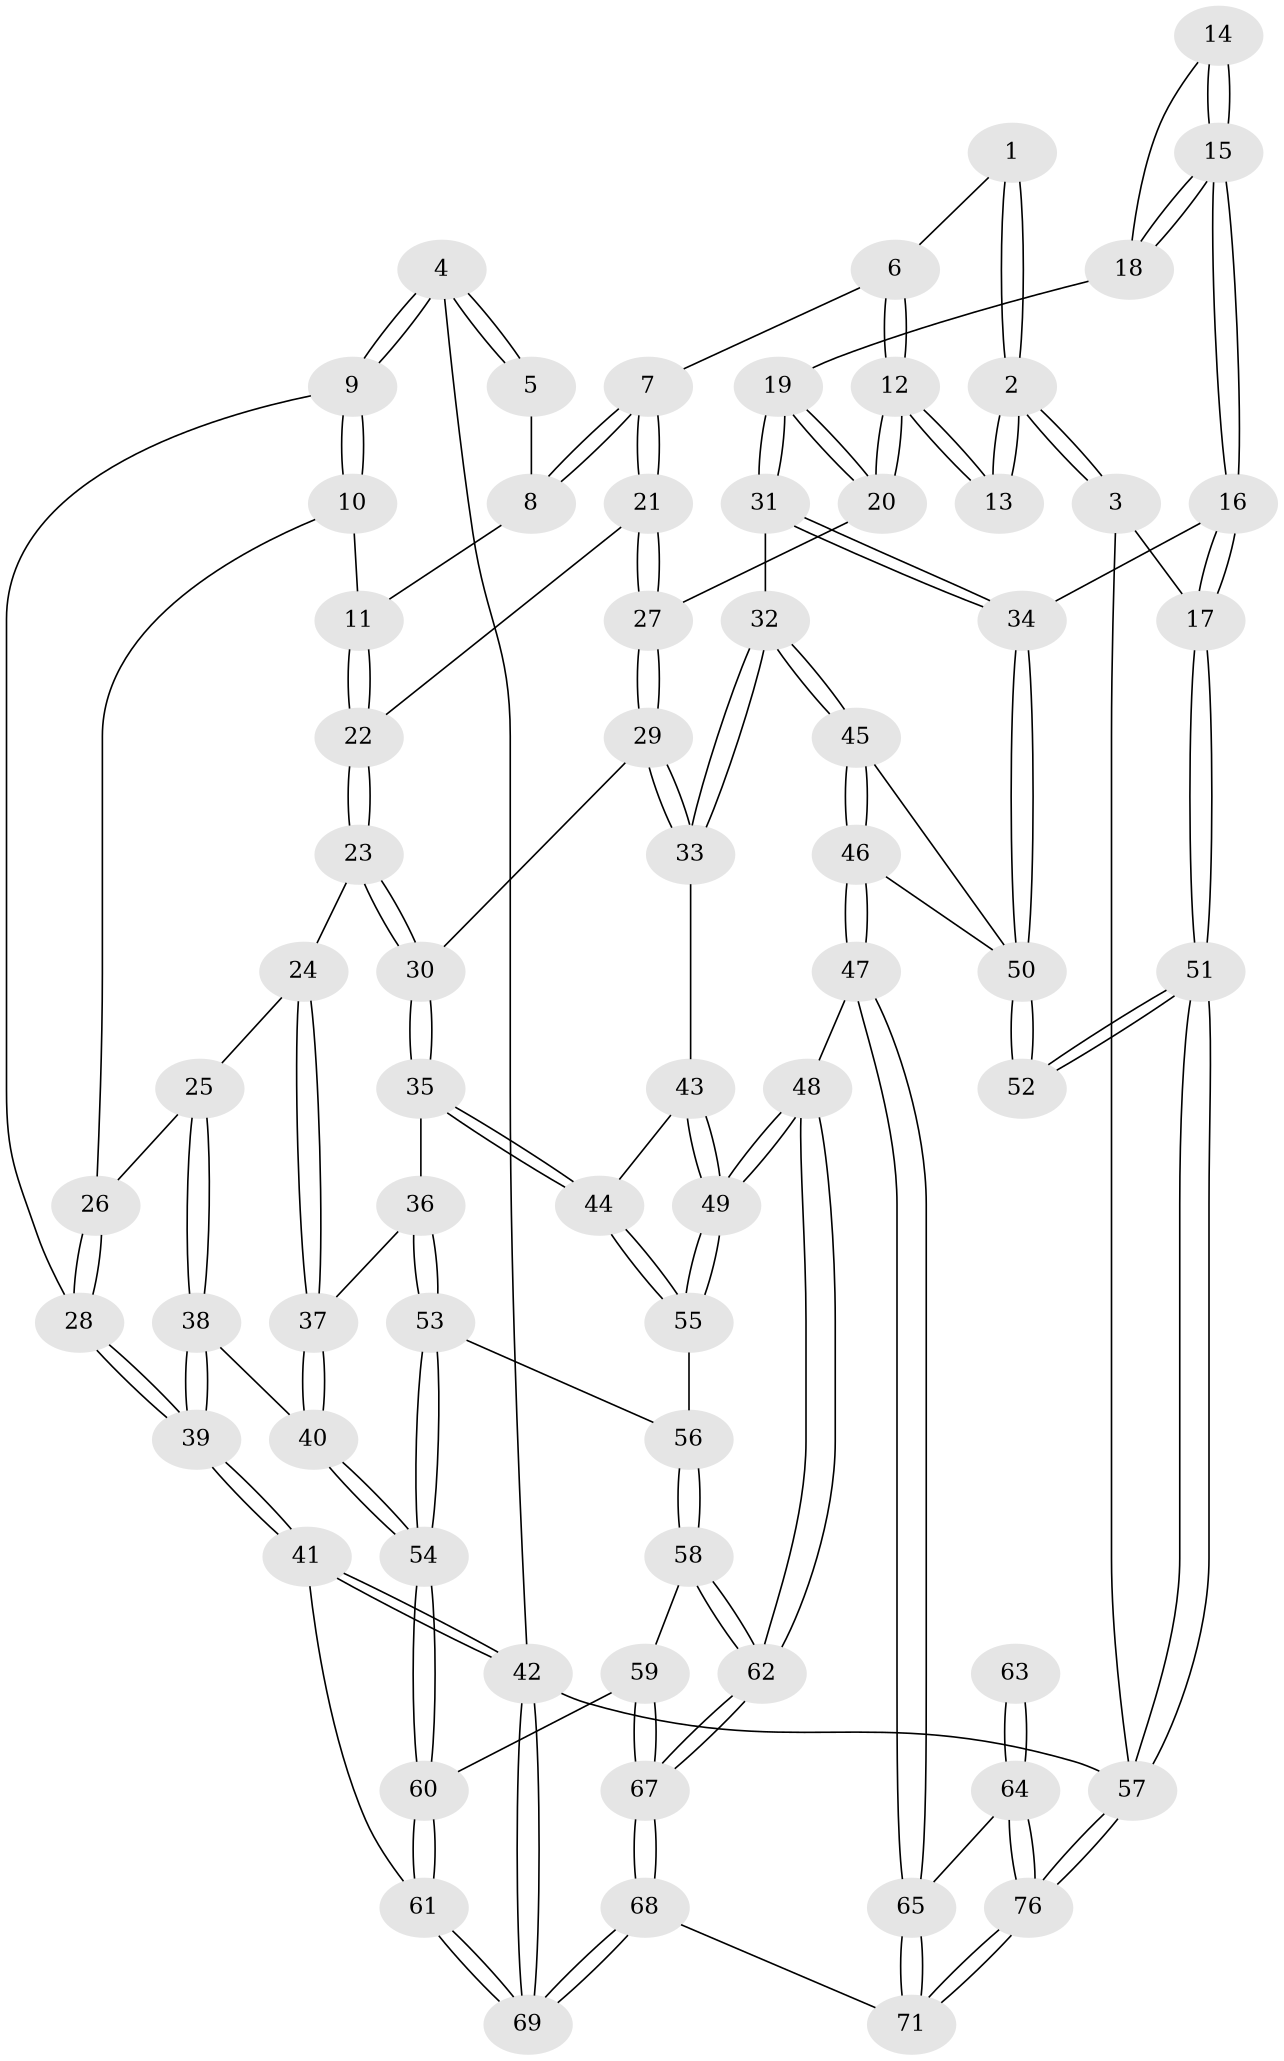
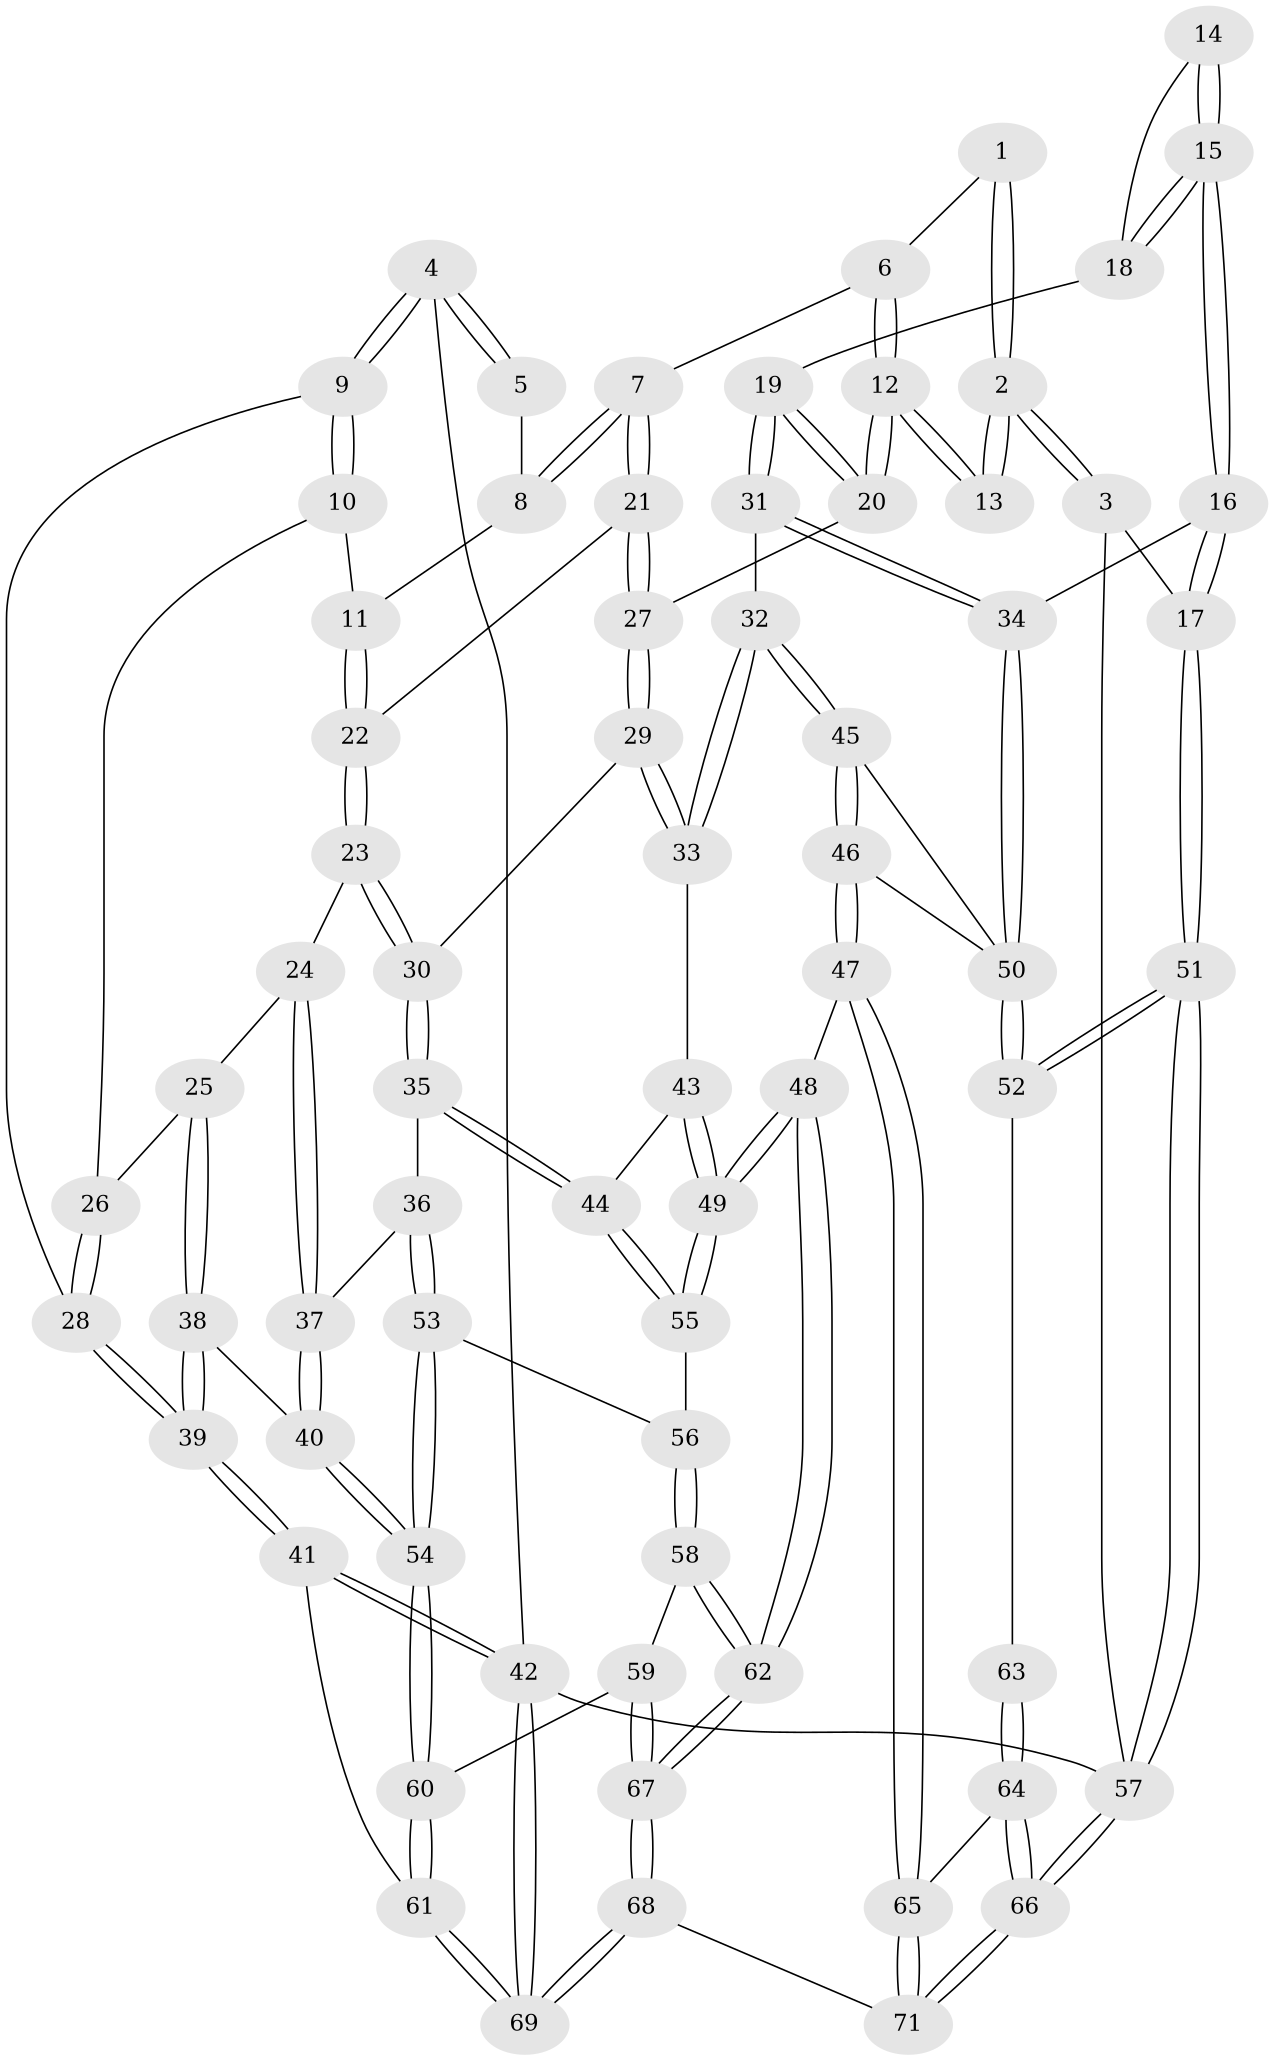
edge "52" -- "63": added
node "76": label "76" -> "66"
